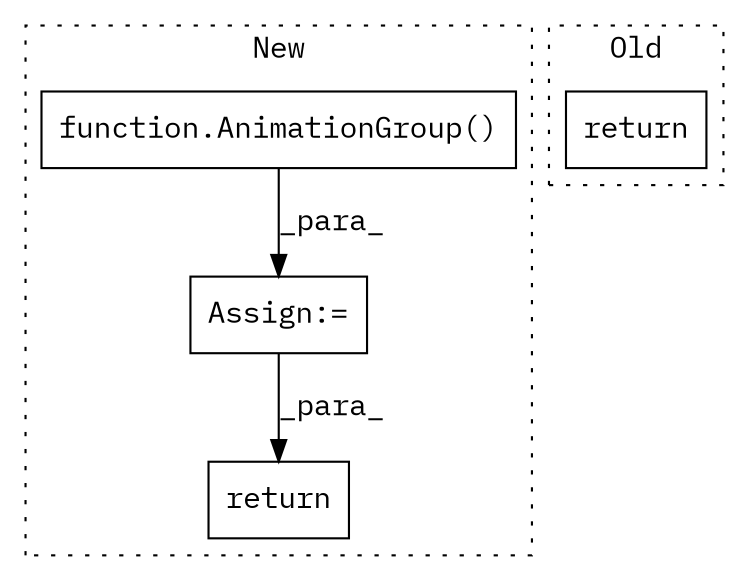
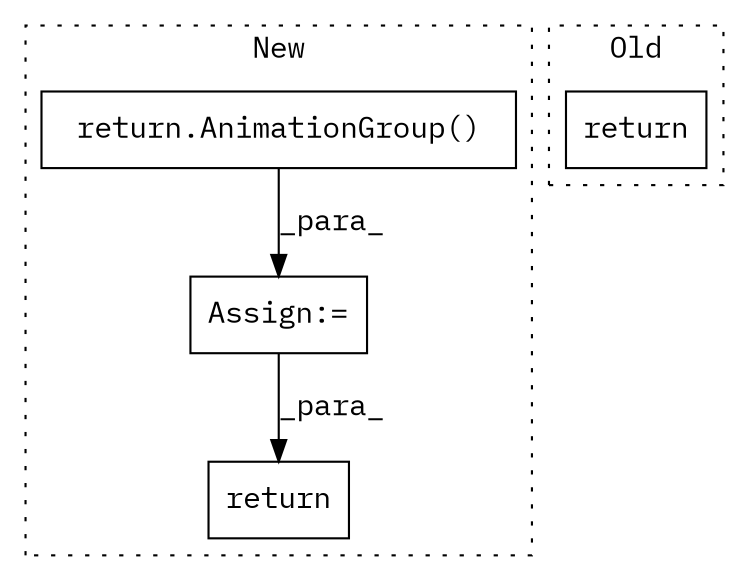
node "function.AnimationGroup()": label "function.AnimationGroup()" -> "return.AnimationGroup()"
